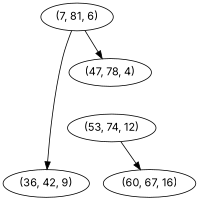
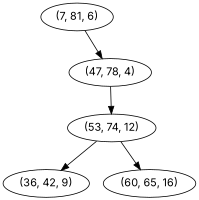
edge "(7, 81, 6)" -> "(36, 42, 9)": now "(53, 74, 12)" -> "(36, 42, 9)"
edge "(47, 78, 4)" -> "(53, 74, 12)": added
node "(60, 67, 16)": label "(60, 67, 16)" -> "(60, 65, 16)"
